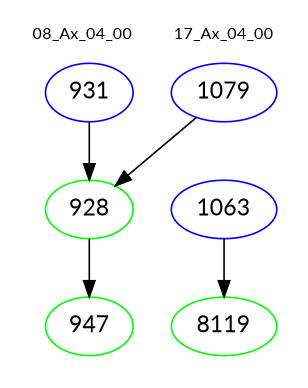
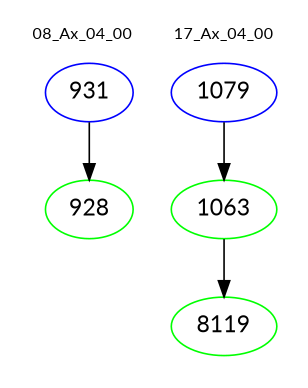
edge "1079" -> "928": now "1079" -> "1063"
node "1063": color blue -> green
node "947": removed
